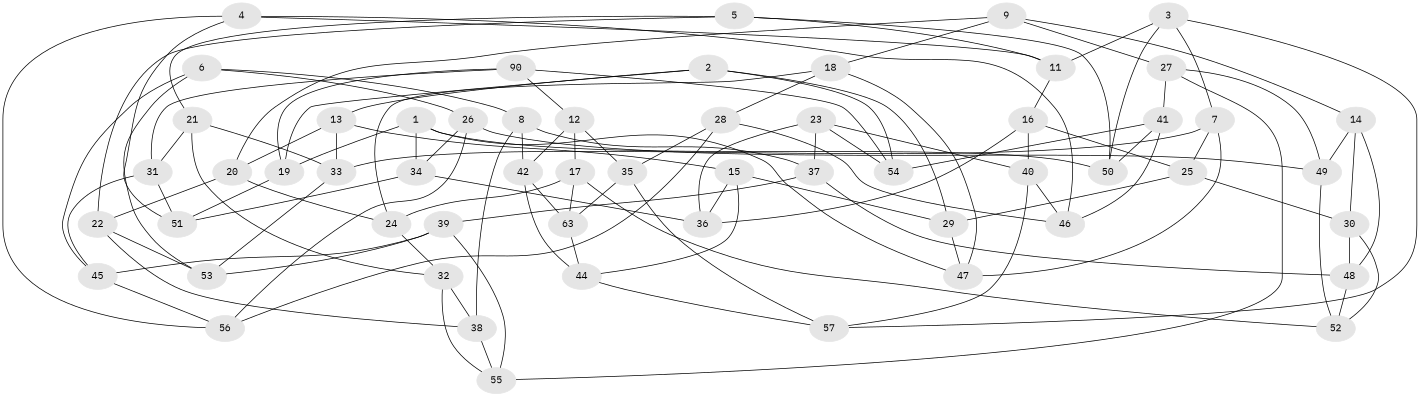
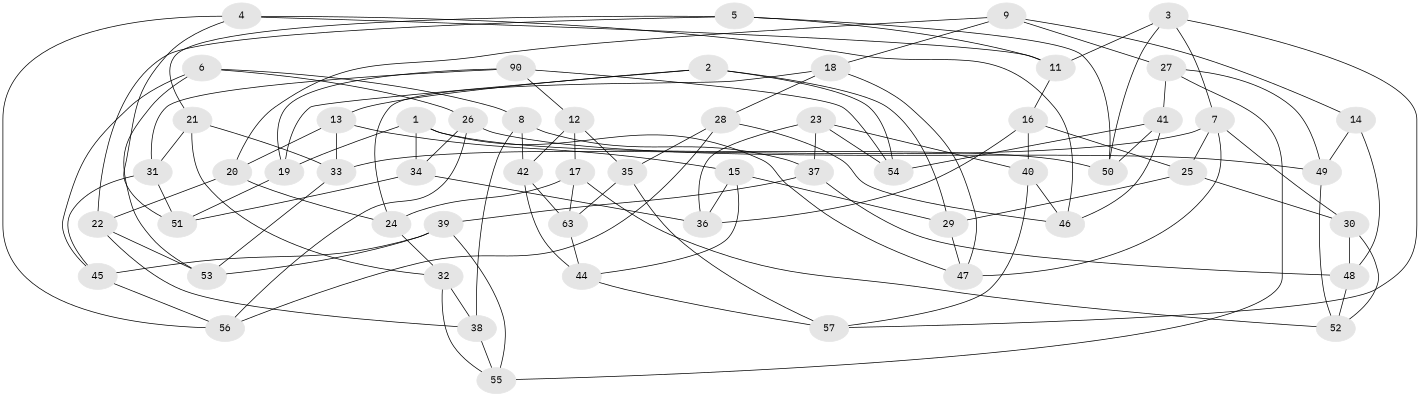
edge "14" -- "30": now "7" -- "30"
